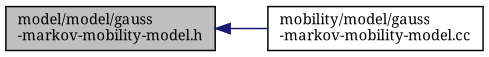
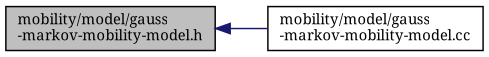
node "model/model/gauss -markov-mobility-model.h": label "model/model/gauss -markov-mobility-model.h" -> "mobility/model/gauss -markov-mobility-model.h"
